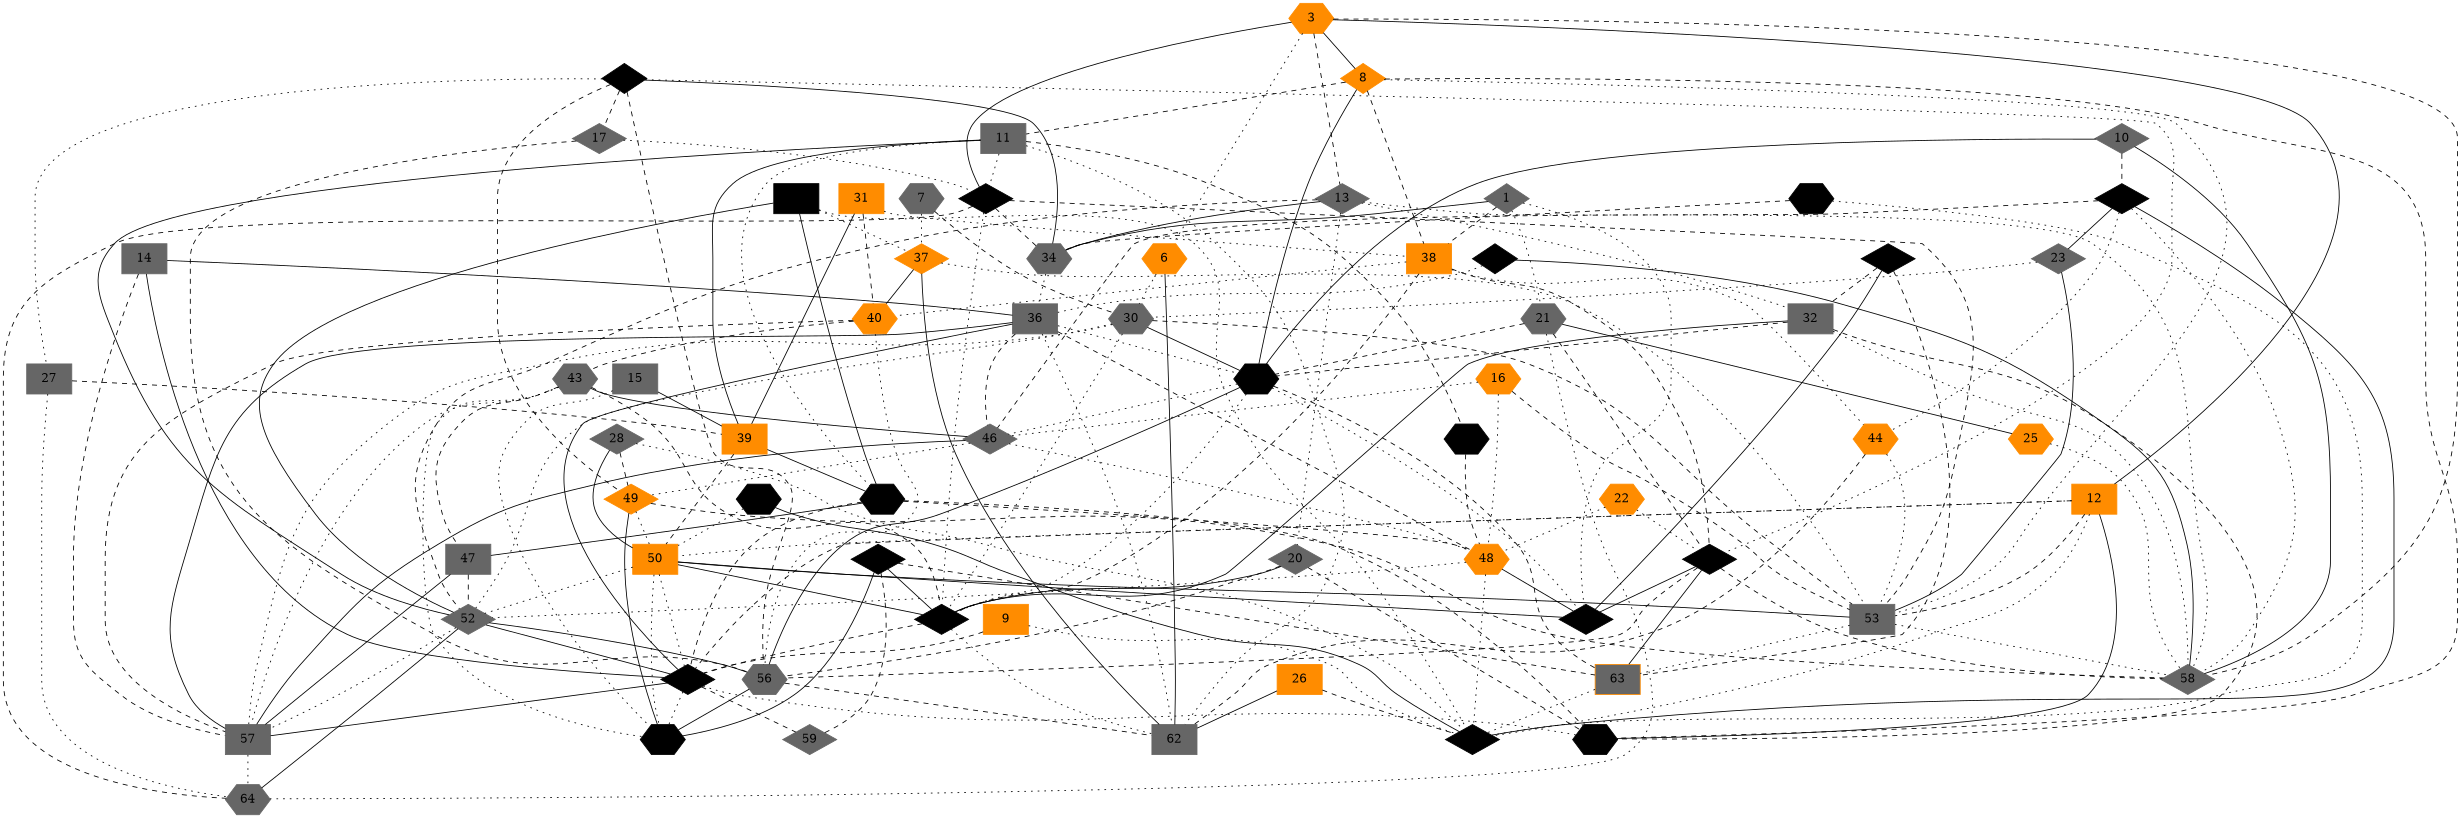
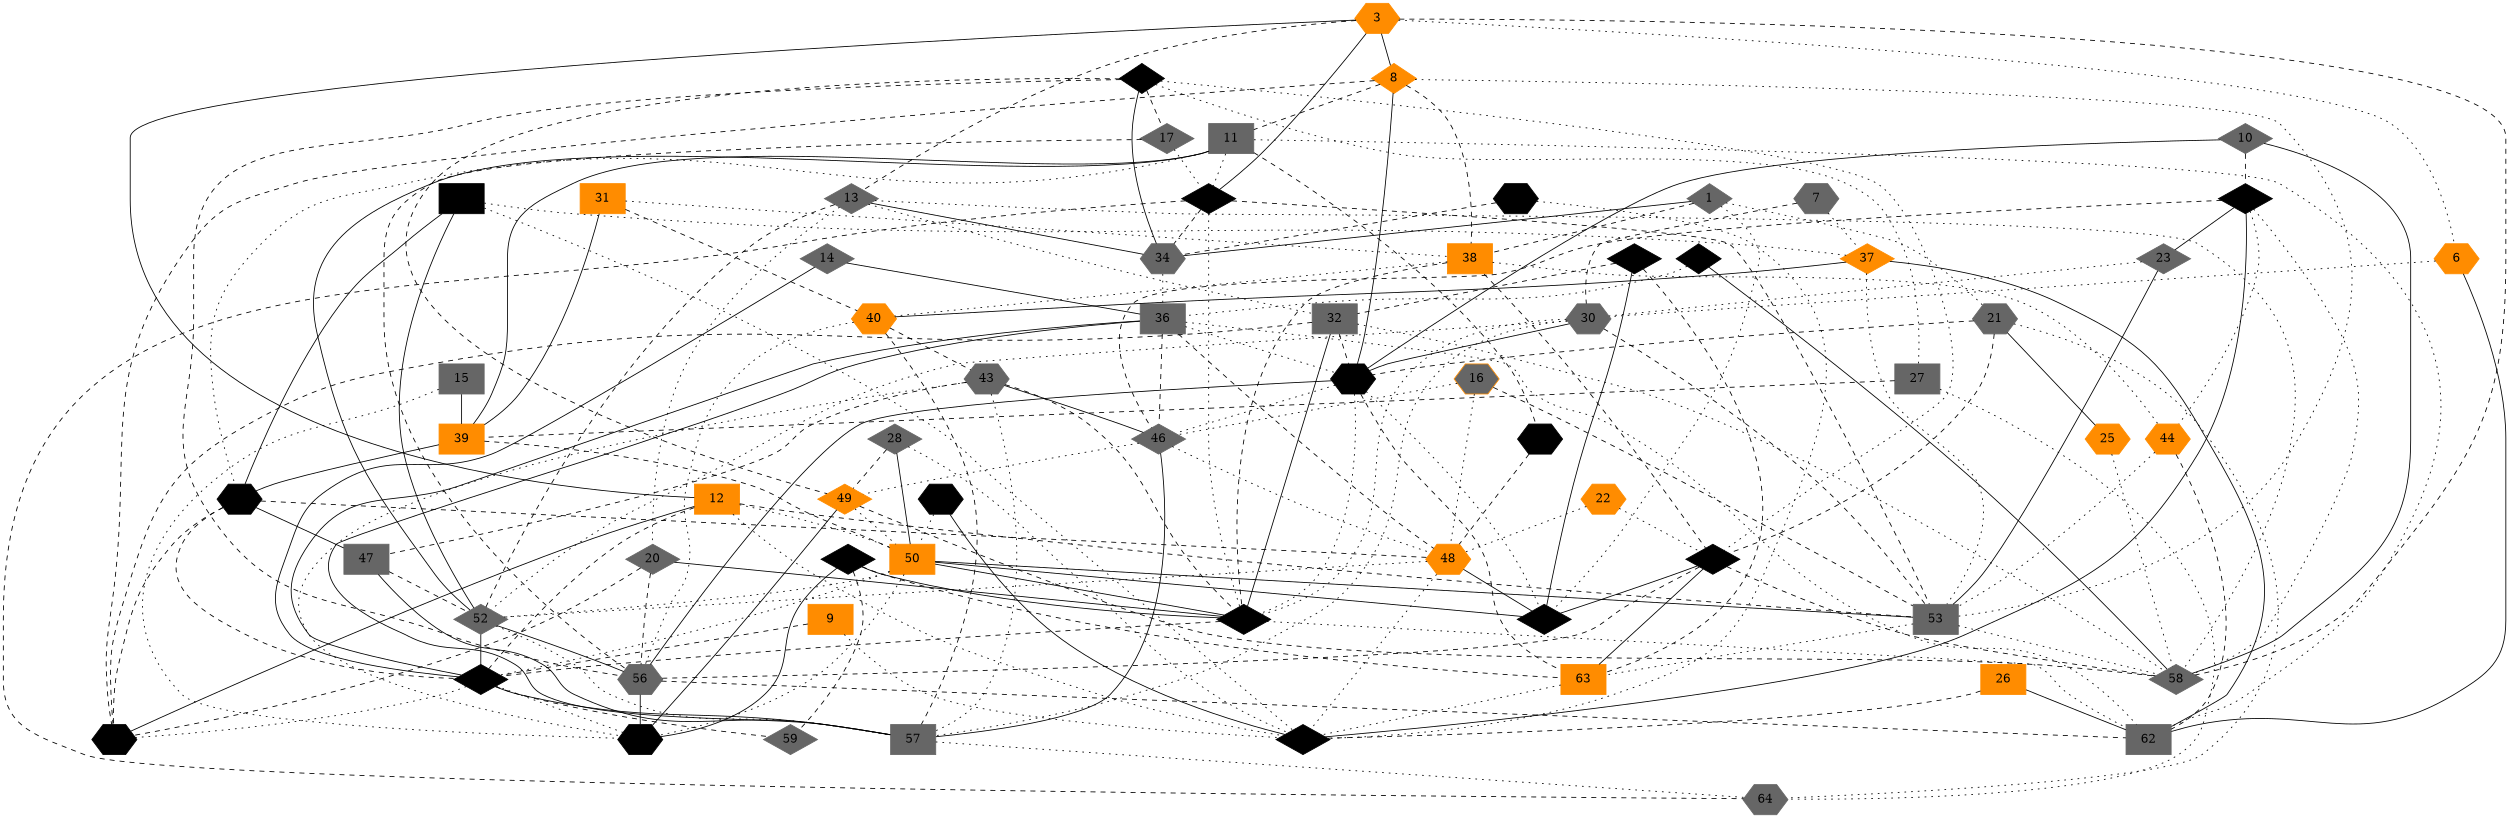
node "14": shape box -> diamond
node "16": fillcolor darkorange -> gray40
edge "14" -- "57": removed
node "63": fillcolor gray40 -> darkorange
edge "52" -- "64": removed
